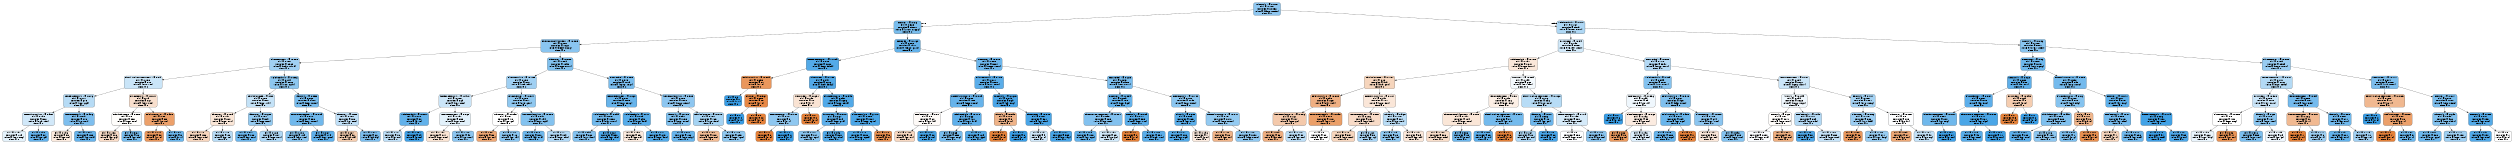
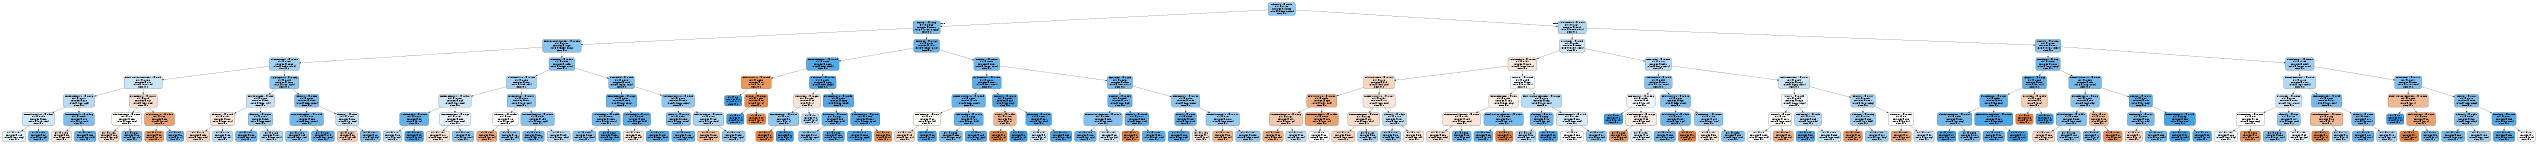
node "gini = 0.0 samples = 2 value = [6, 0] class = 0": fillcolor #e58139 -> #b3d9f5
node "gini = 0.363 samples = 184 value = [69, 221] class = 1": added
node "gini = 0.254 samples = 108 value = [26, 148] class = 1": fillcolor #5caeea -> #f6d5bd
